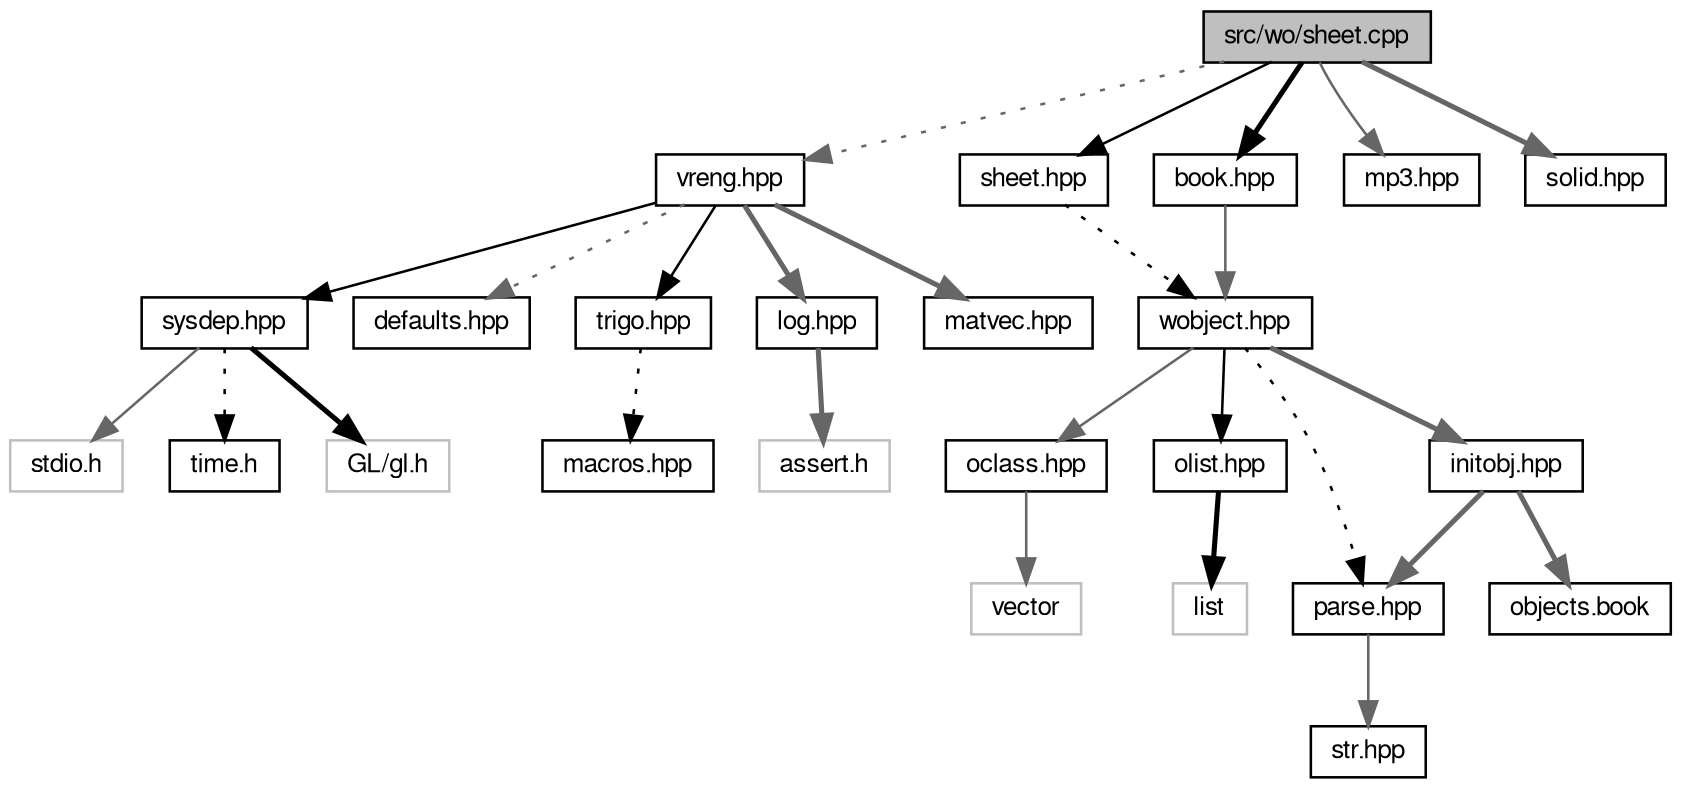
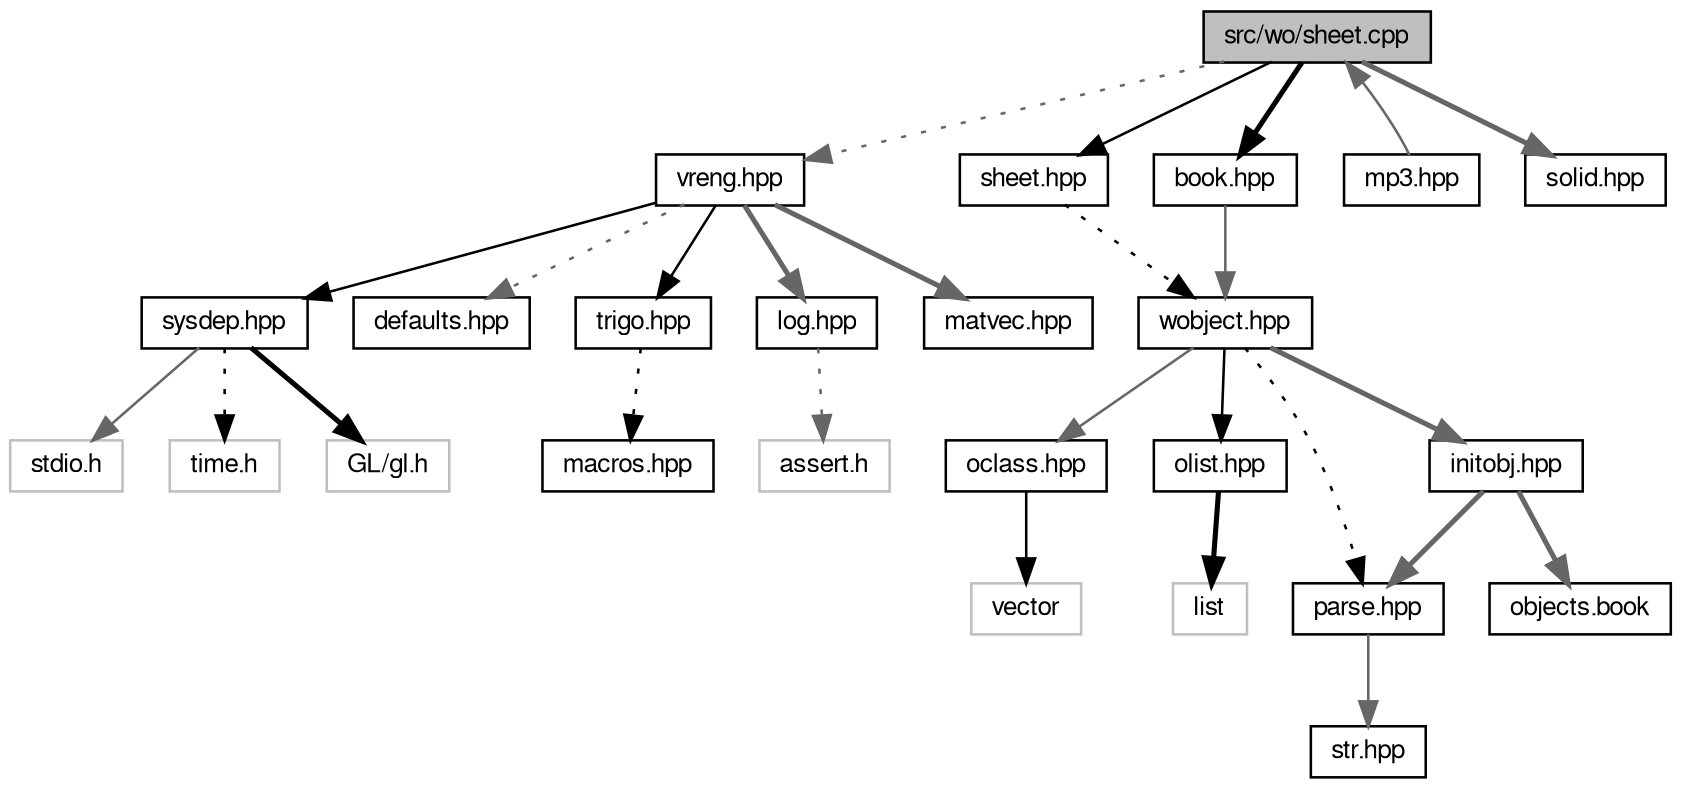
edge "src/wo/sheet.cpp" -> "mp3.hpp": reversed
edge "log.hpp" -> "assert.h": style bold -> dotted
node "time.h": color black -> grey75
edge "oclass.hpp" -> "vector": color gray40 -> black
